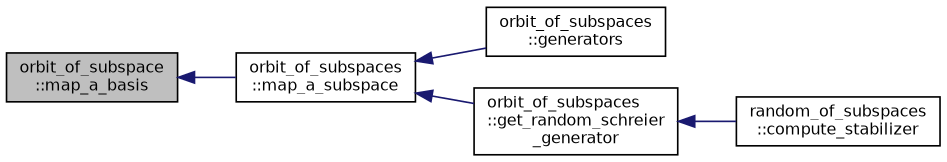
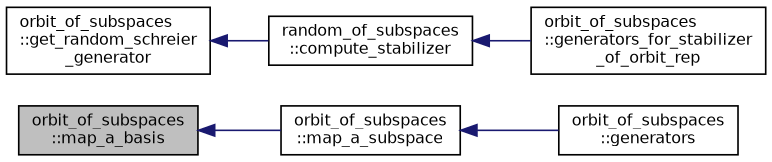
node "orbit_of_subspaces ::generators_for_stabilizer _of_orbit_rep": added
node "orbit_of_subspace ::map_a_basis": label "orbit_of_subspace ::map_a_basis" -> "orbit_of_subspaces ::map_a_basis"
edge "orbit_of_subspaces ::get_random_schreier _generator" -> "orbit_of_subspaces ::map_a_subspace": removed
